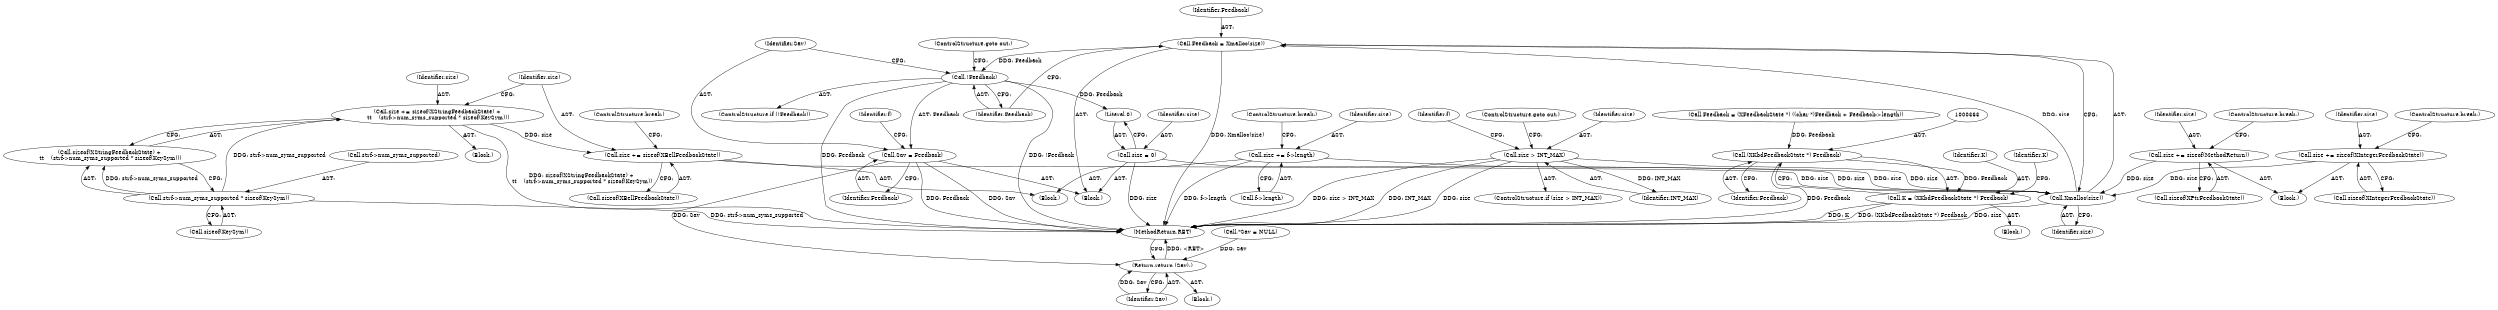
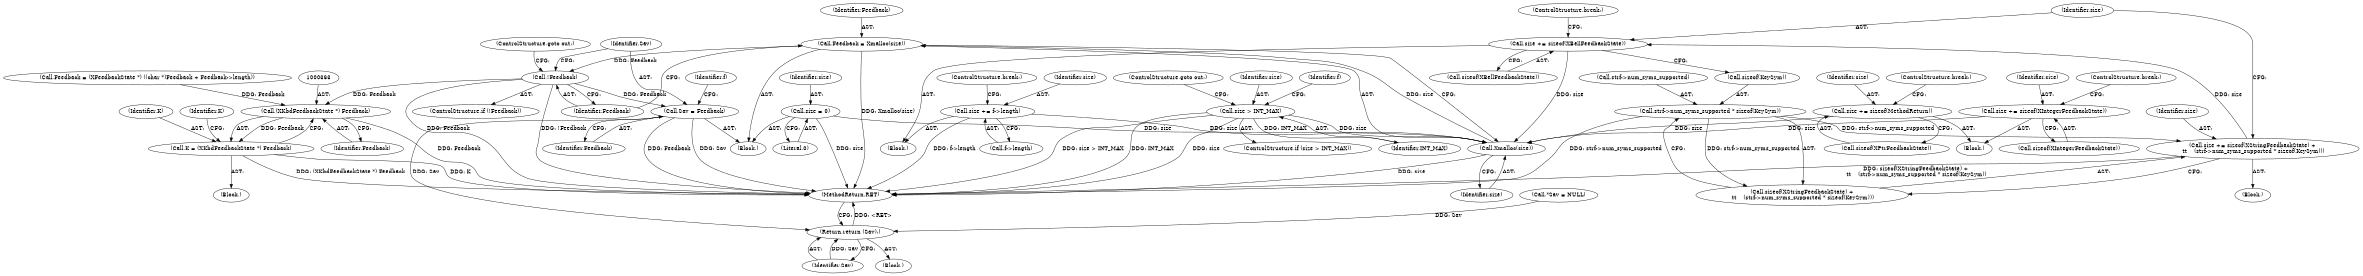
edge "(Call,!Feedback)" -> "(Literal,0)": now "(Call,!Feedback)" -> "(Call,(XKbdFeedbackState *) Feedback)"
edge "(Call,!Feedback)" -> "(Call,Sav = Feedback)": label "AST: Feedback" -> "DDG: Feedback"
edge "(Call,strf->num_syms_supported * sizeof(KeySym))" -> "(Call,sizeof(KeySym))": now "(Call,size += sizeof(XBellFeedbackState))" -> "(Call,sizeof(KeySym))"
